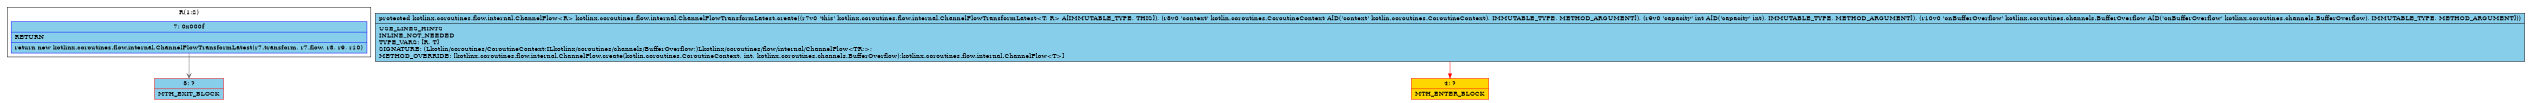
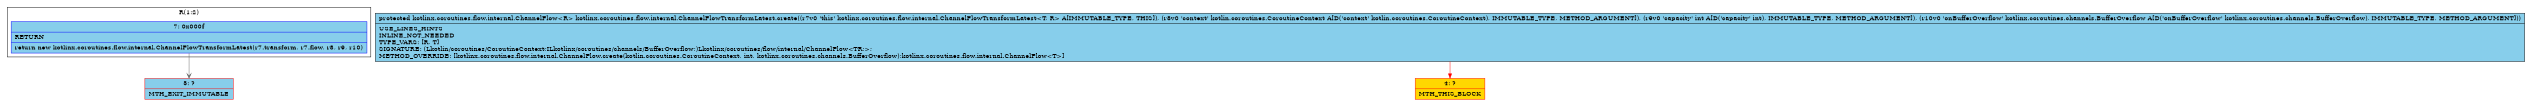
node "5: ?": text "MTH_EXIT_BLOCK" -> "MTH_EXIT_IMMUTABLE"
node "4: ?": text "MTH_ENTER_BLOCK" -> "MTH_THIS_BLOCK"
